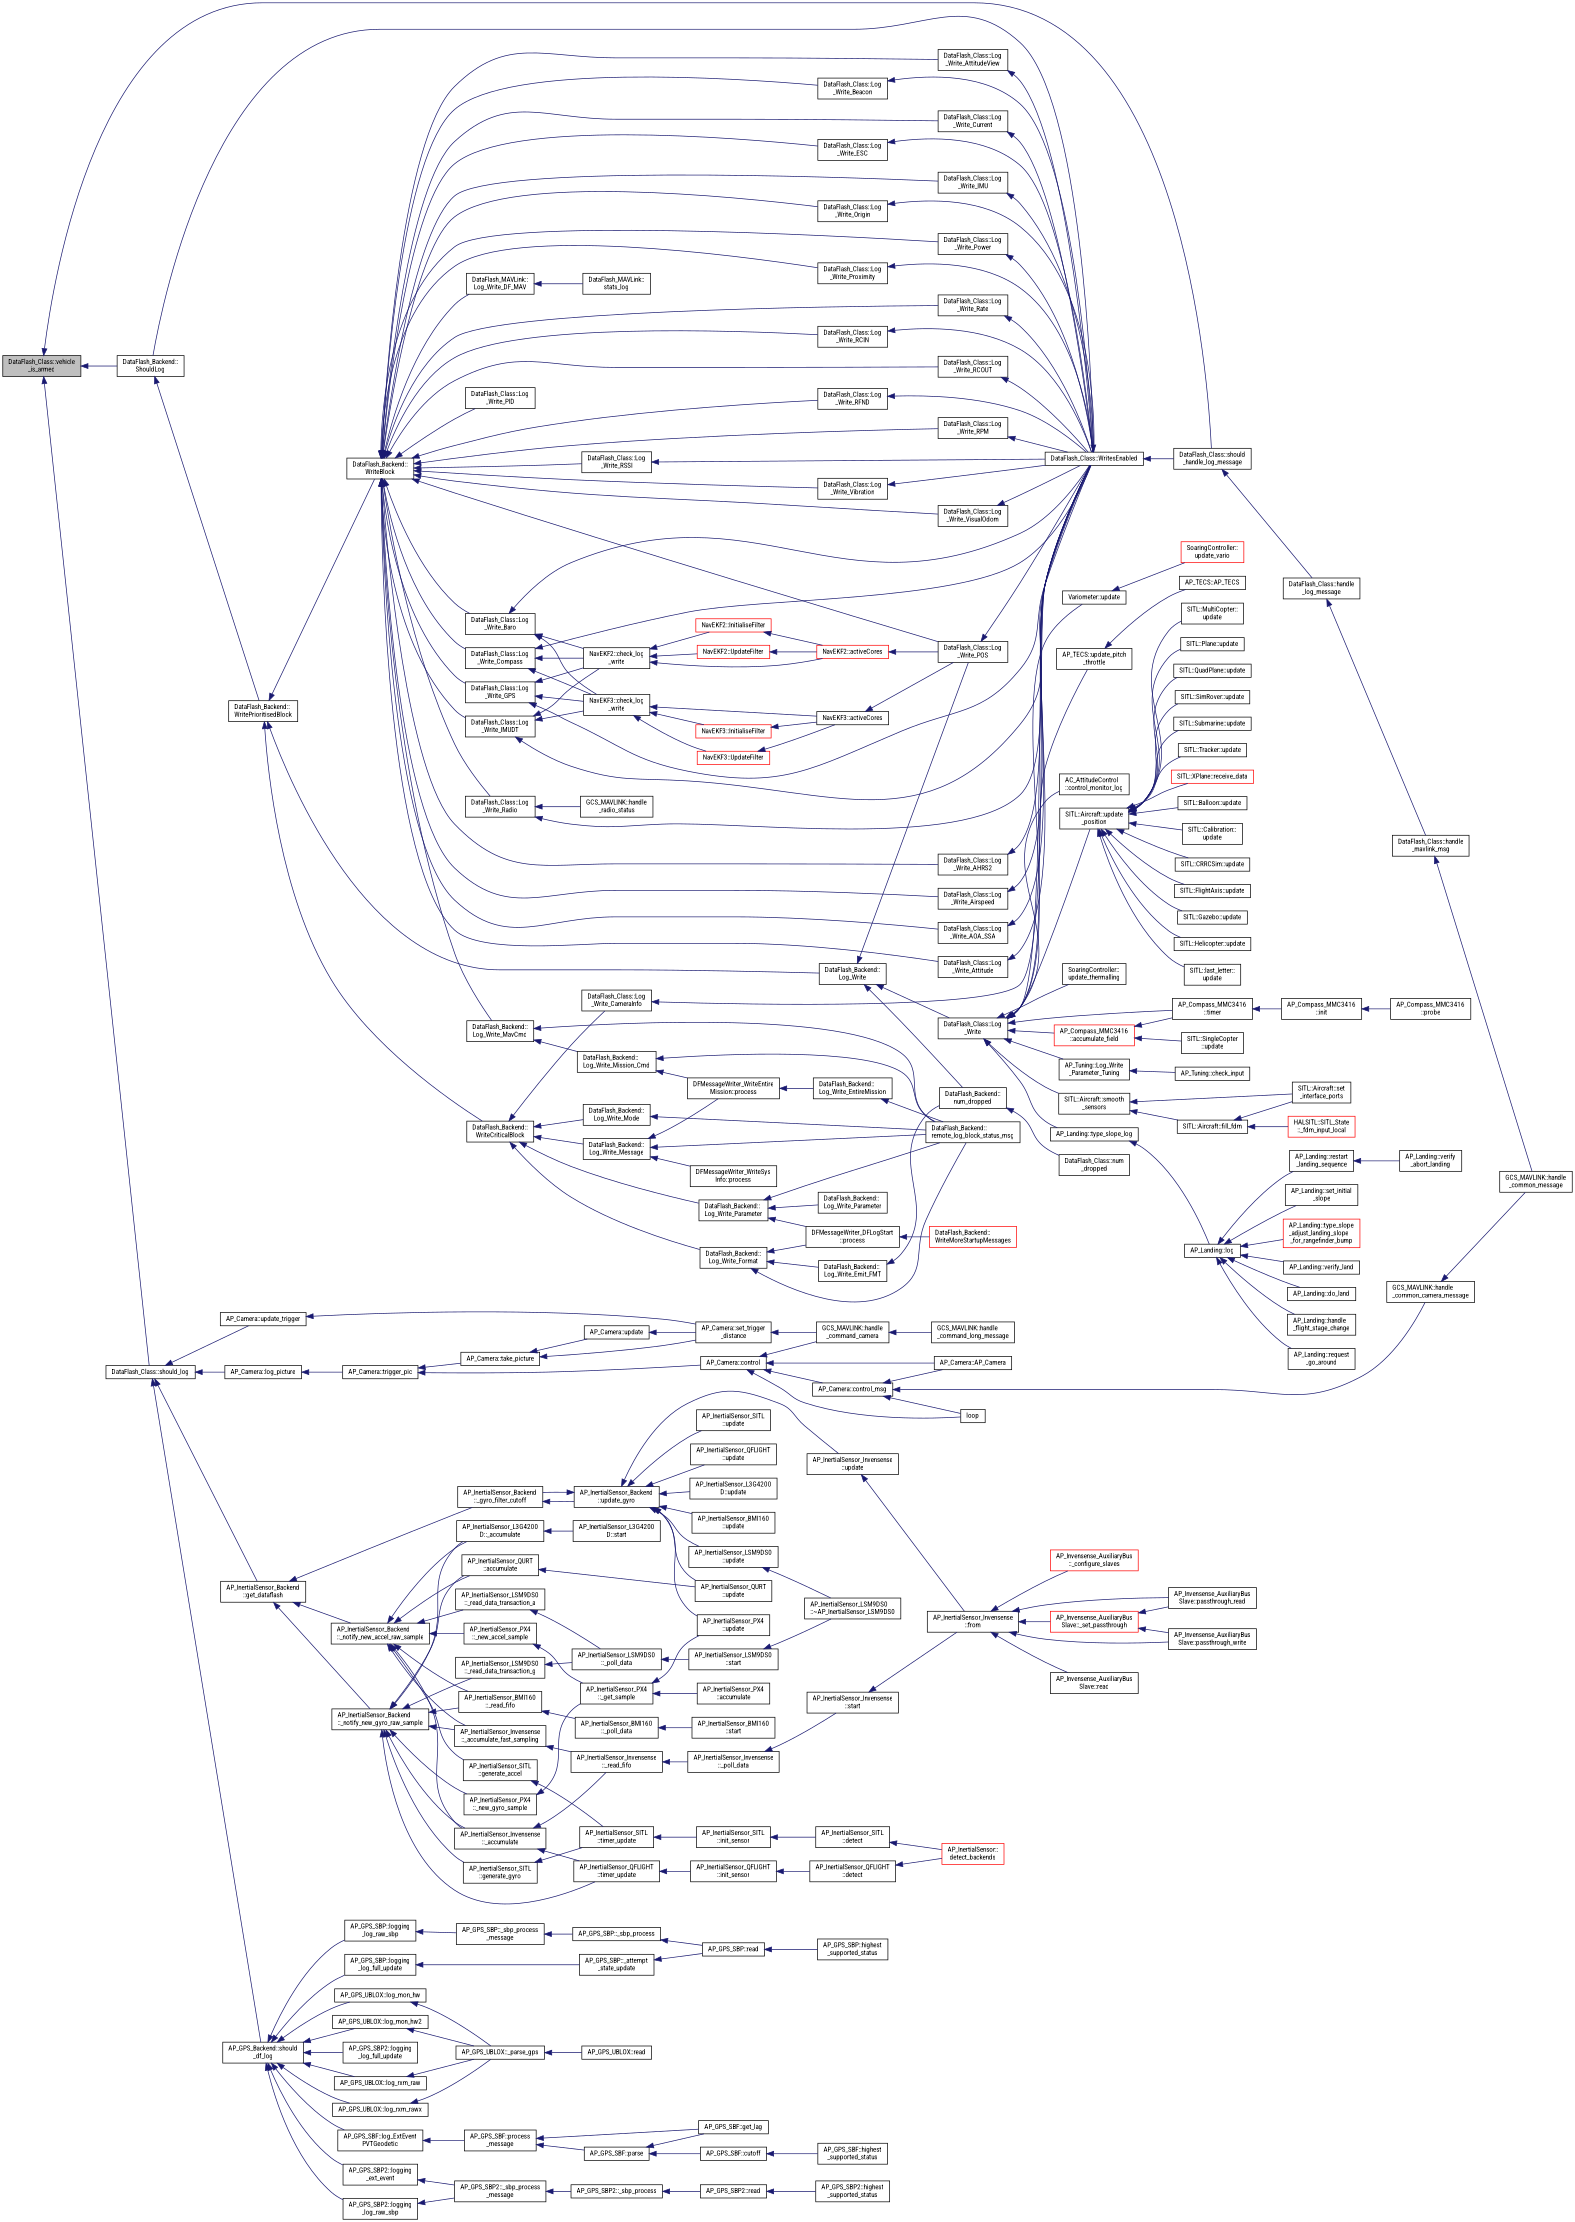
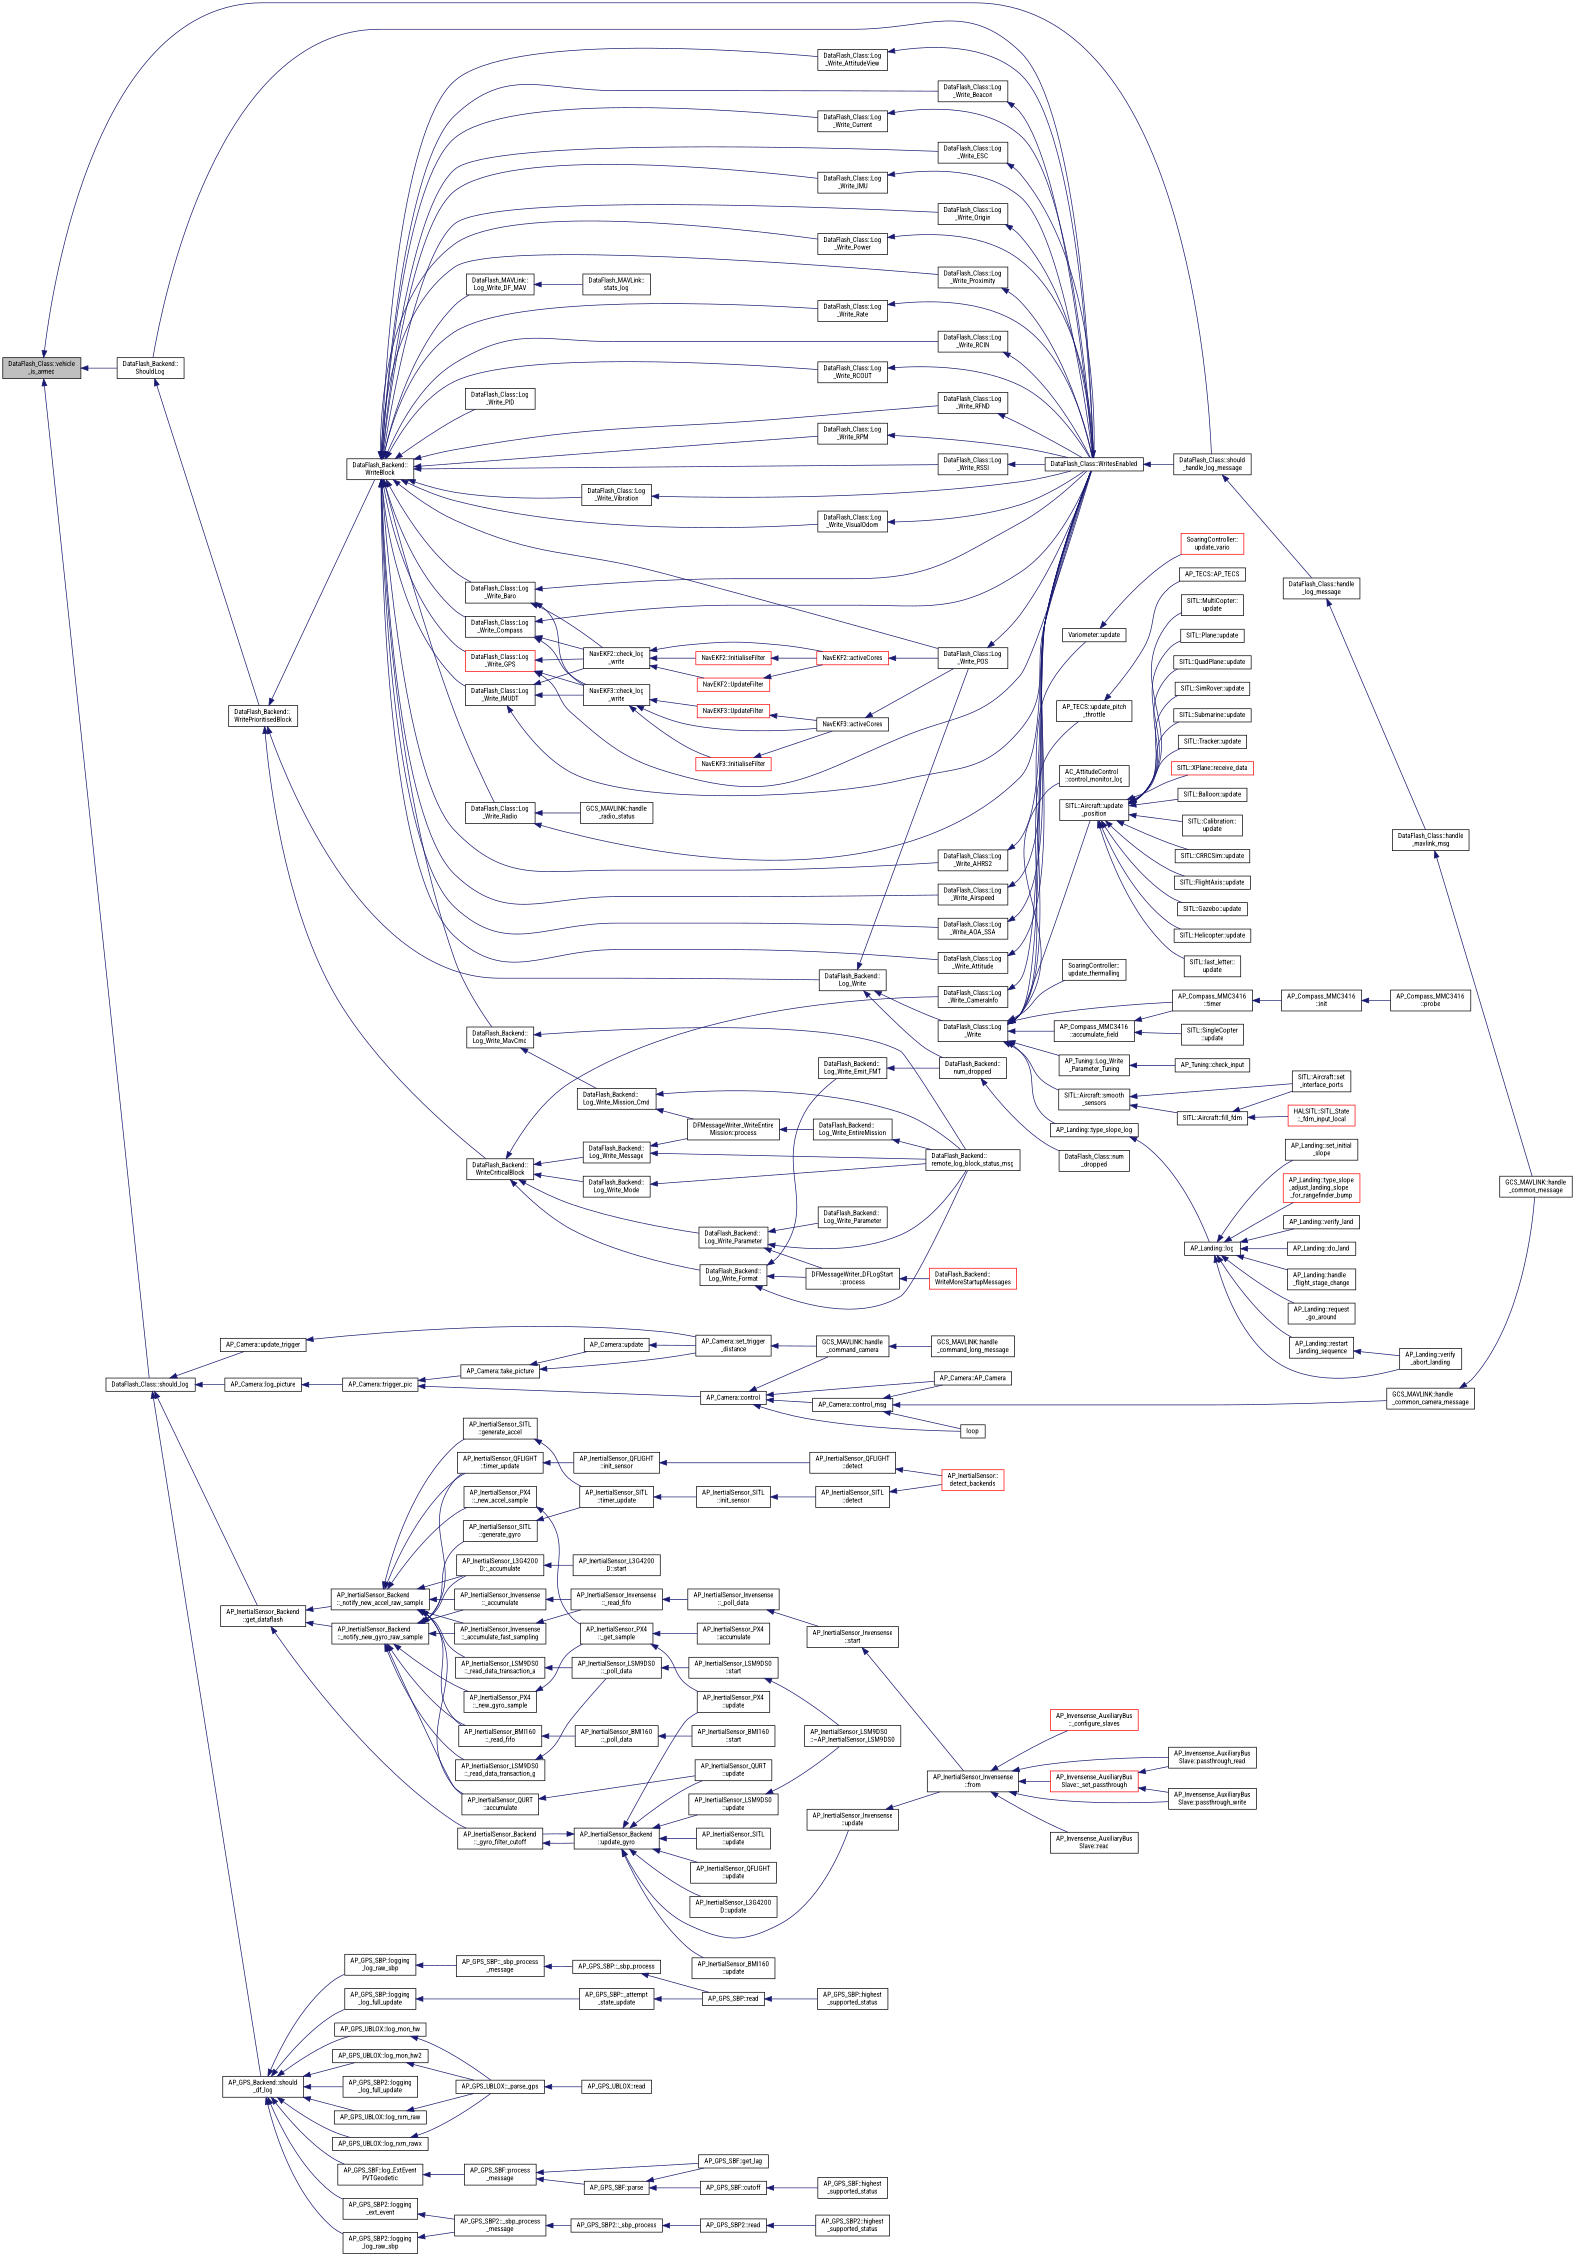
node "DataFlash_Class::Log _Write_GPS": color black -> red
node "AP_Compass_MMC3416 ::accumulate_field": color red -> black
node "DFMessageWriter_WriteSys Info::process": removed
edge "AP_Landing::verify _abort_landing" -> "AP_Landing::log": added
edge "AP_InertialSensor_QFLIGHT ::timer_update" -> "AP_InertialSensor_Invensense ::_accumulate": now "AP_InertialSensor_QFLIGHT ::timer_update" -> "AP_InertialSensor_Backend ::_notify_new_accel_raw_sample"
